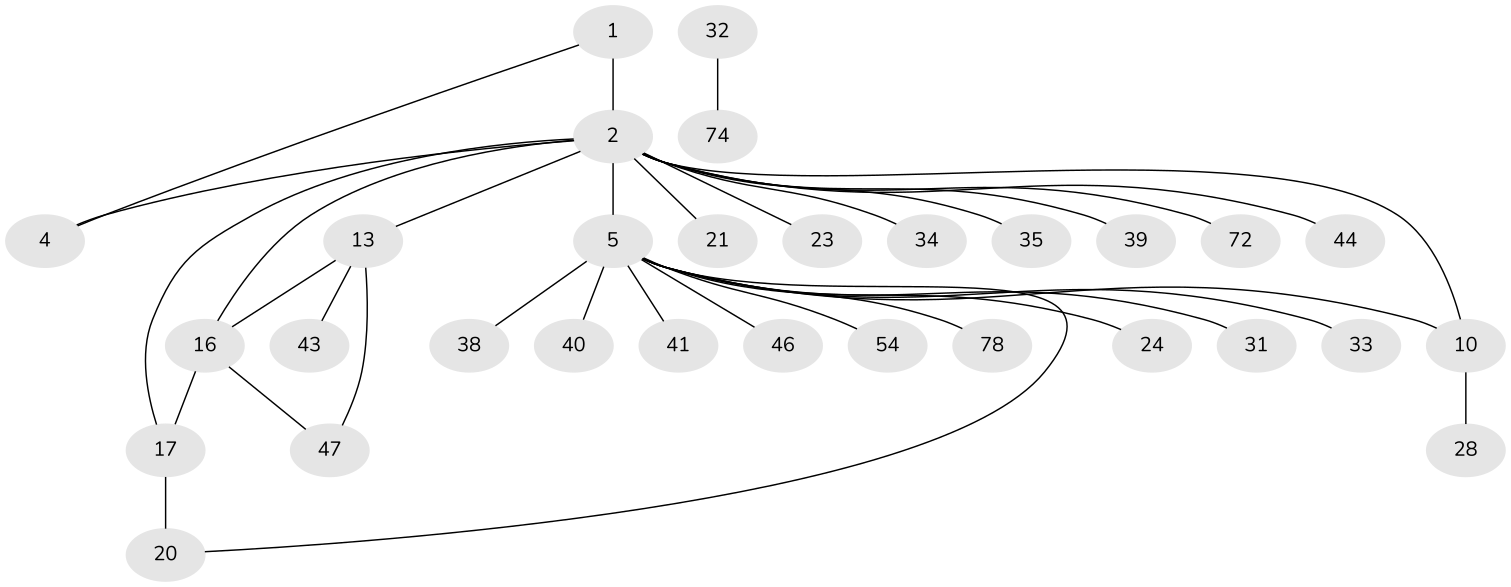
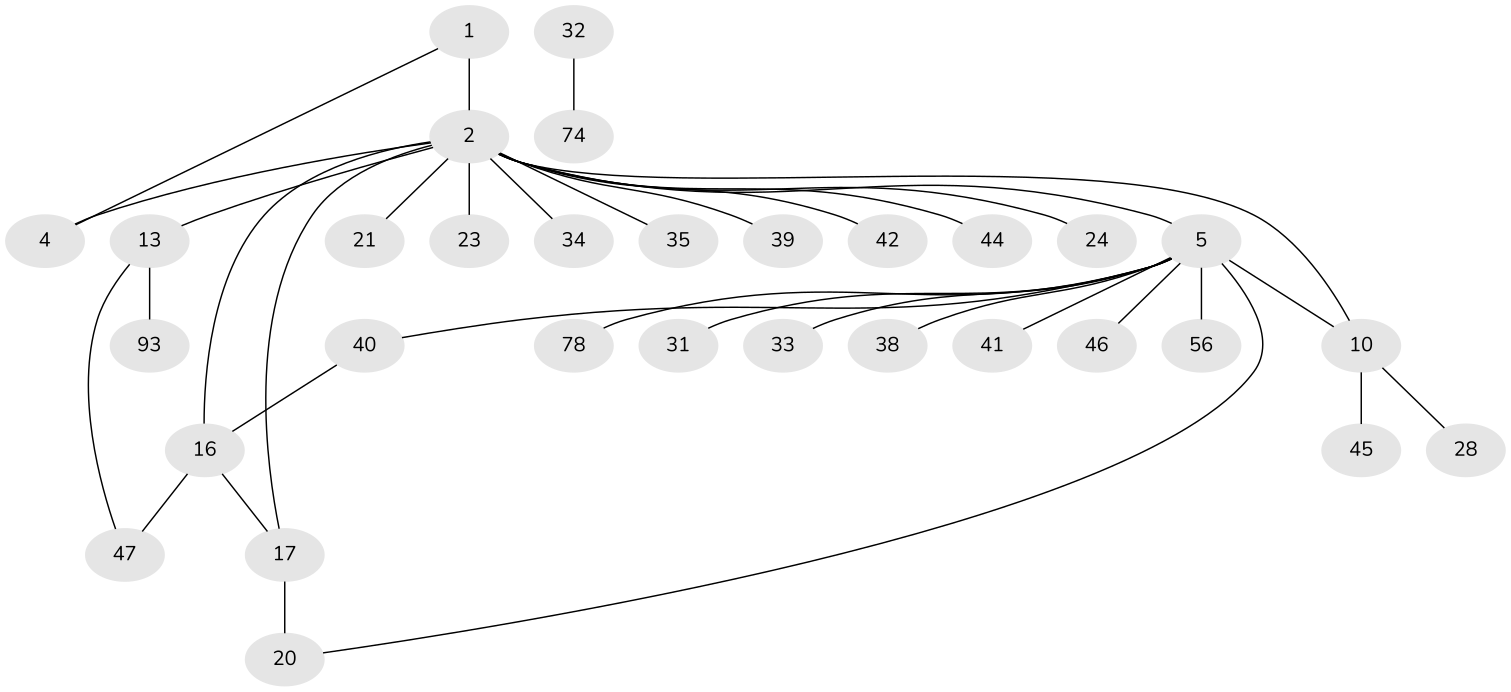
node "72": label "72" -> "42"
edge "13" -- "16": now "40" -- "16"
edge "5" -- "24": now "2" -- "24"
node "43": label "43" -> "93"
node "54": label "54" -> "56"
node "45": added
